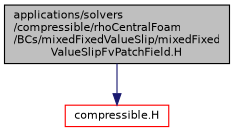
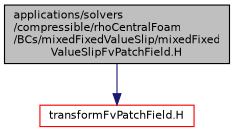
node "compressible.H": label "compressible.H" -> "transformFvPatchField.H"
